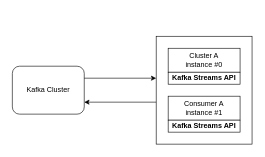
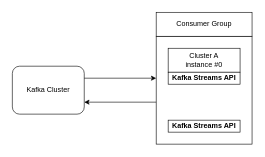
node "Consumer Group": added
node "Consumer A instance #1": removed
